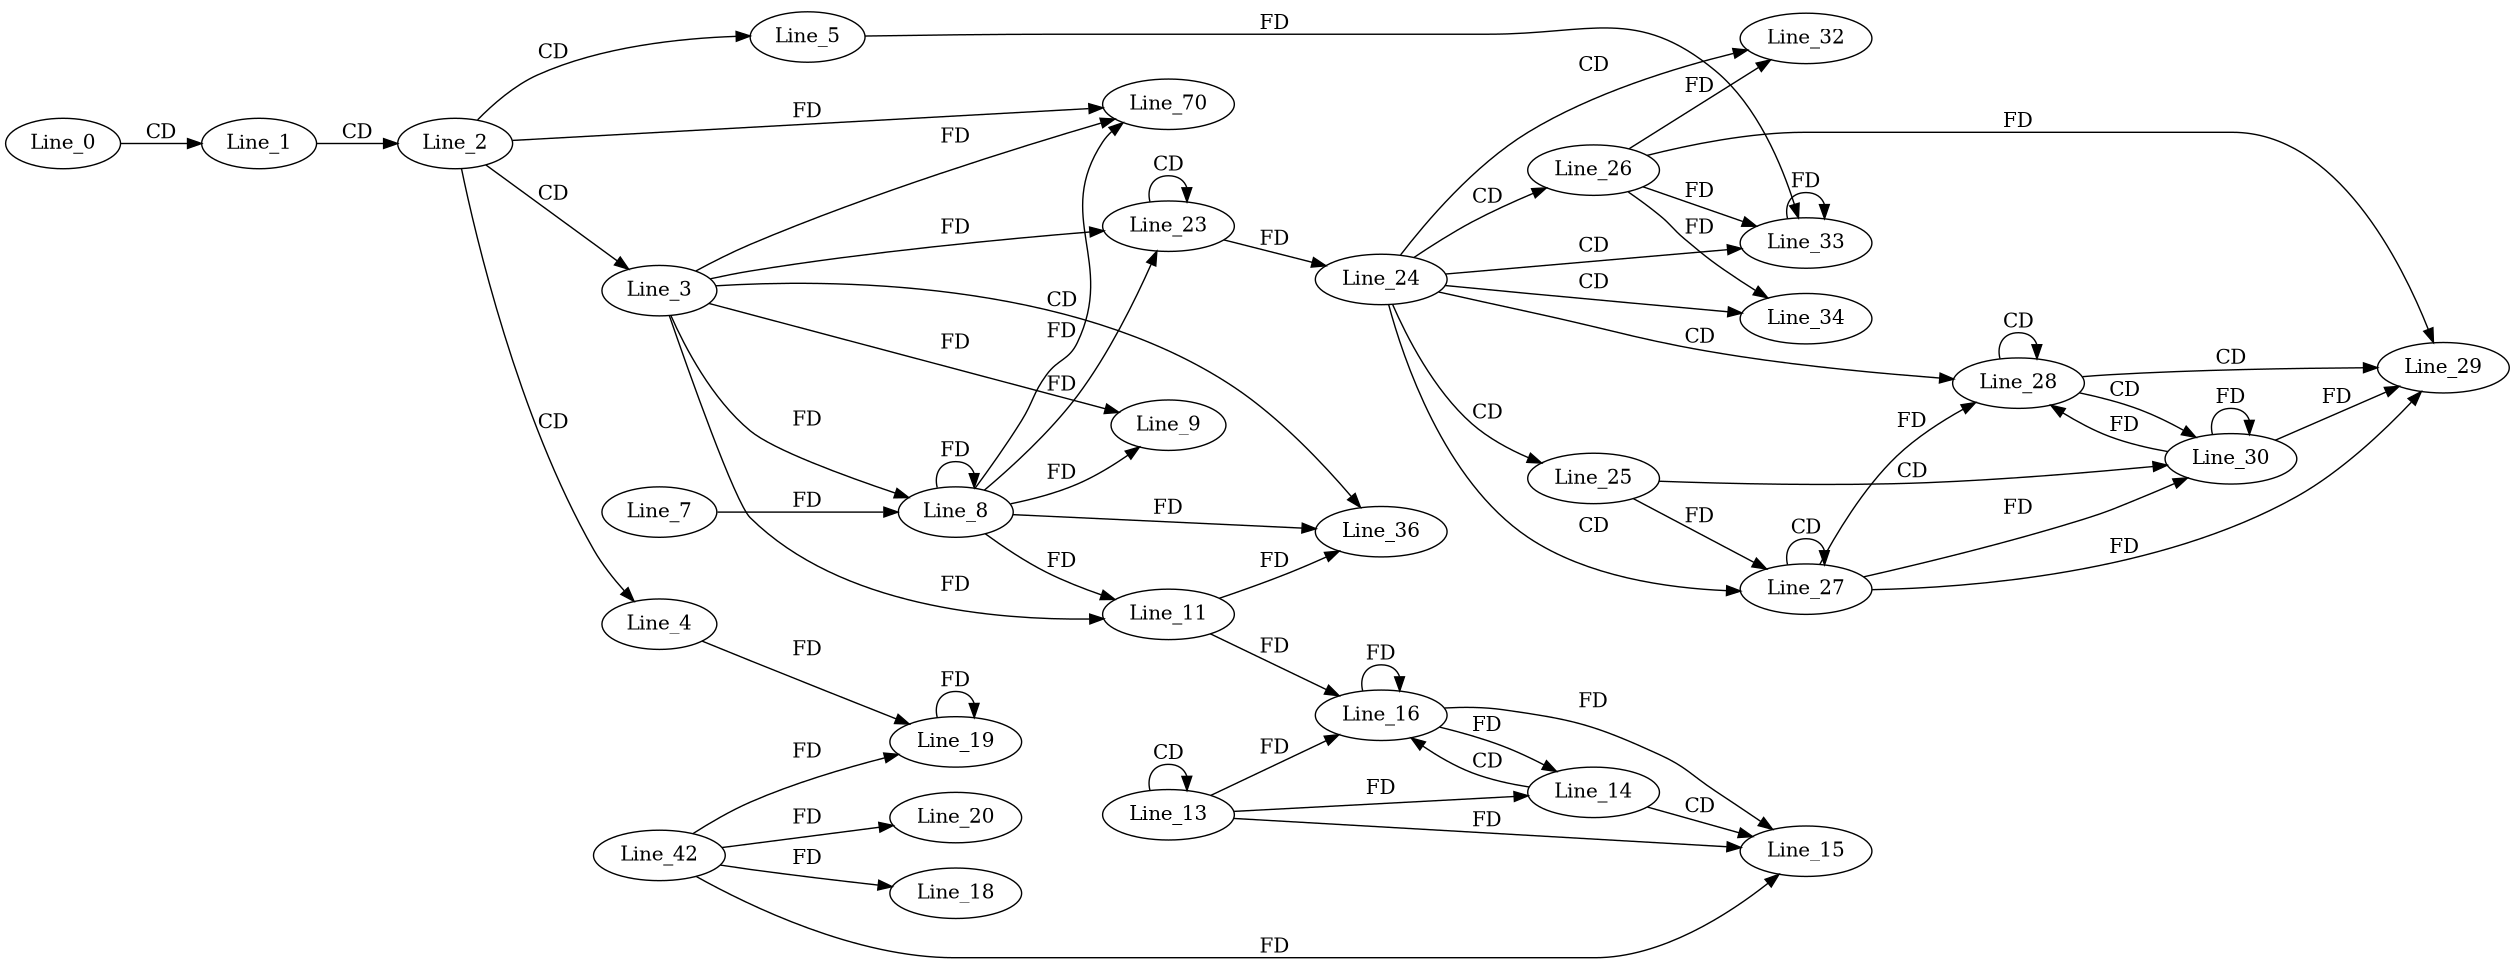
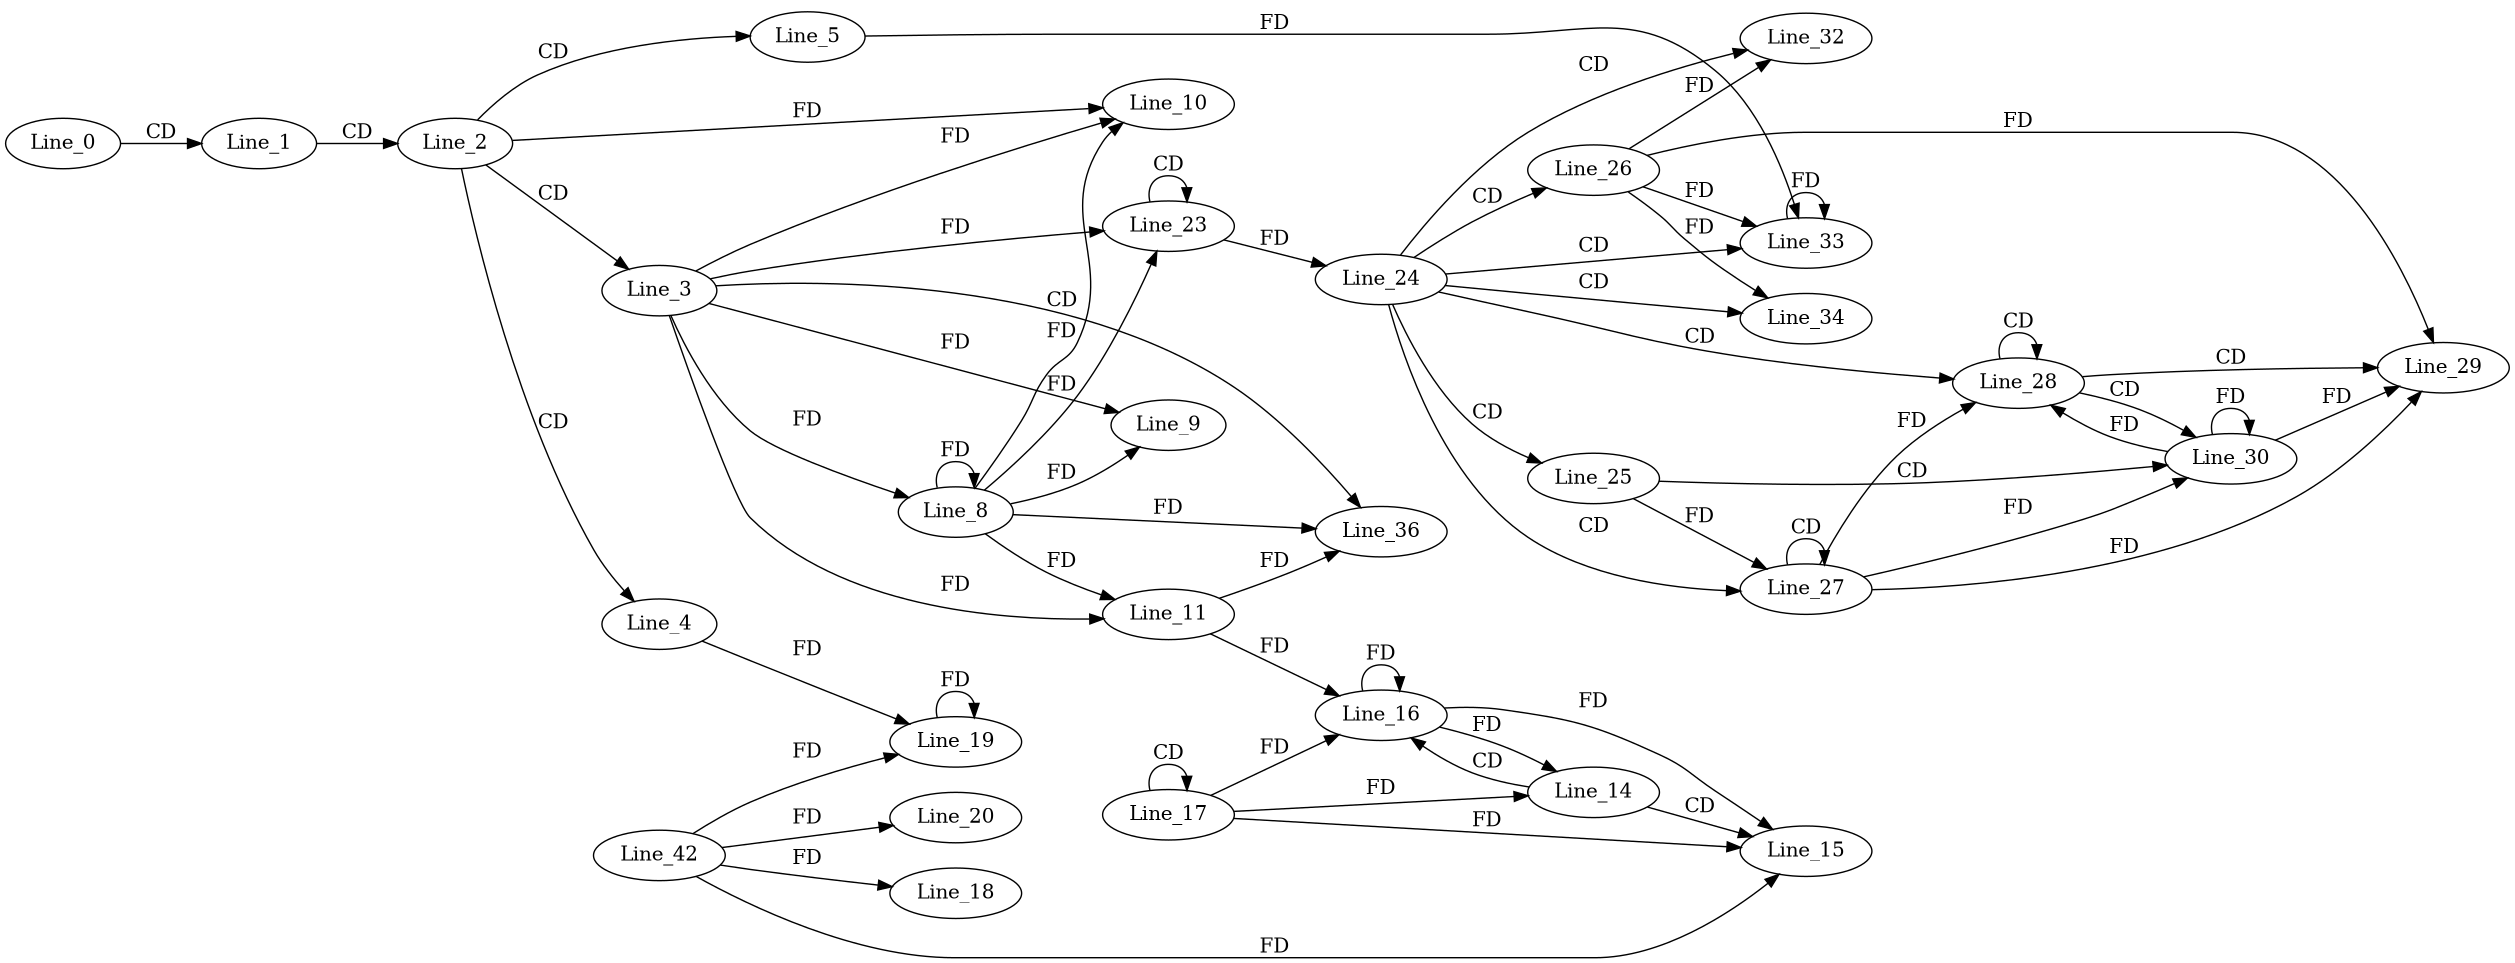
node "Line_70": label "Line_70" -> "Line_10"
node "Line_7": removed
node "Line_13": label "Line_13" -> "Line_17"
